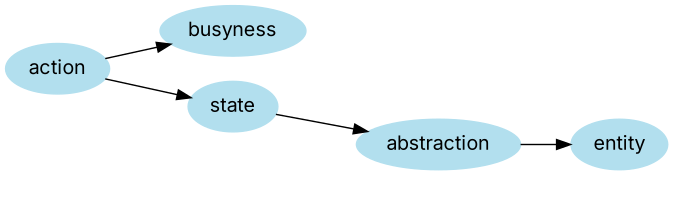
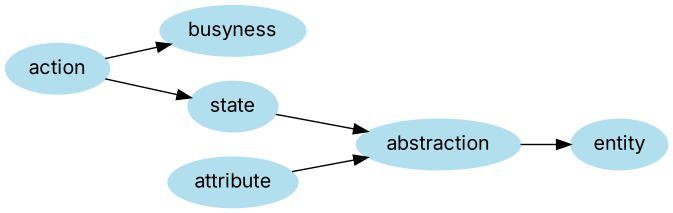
node "attribute": added
